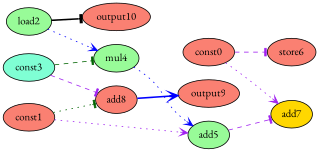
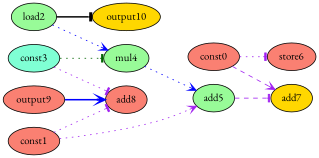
node "output10": fillcolor salmon -> gold
edge "const0" -> "store6": style dashed -> dotted
edge "const3" -> "mul4": style dashed -> dotted
edge "const0" -> "add7": style dotted -> dashed
edge "const3" -> "add8": style dashed -> dotted
edge "add8" -> "output9": reversed
edge "const1" -> "add8": color darkgreen -> purple
